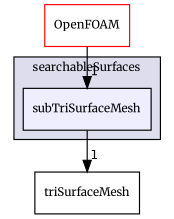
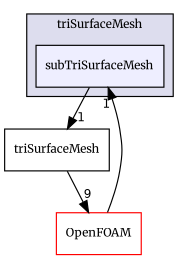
cluster "searchableSurfaces": label "searchableSurfaces" -> "triSurfaceMesh"
edge "triSurfaceMesh" -> "OpenFOAM": added
